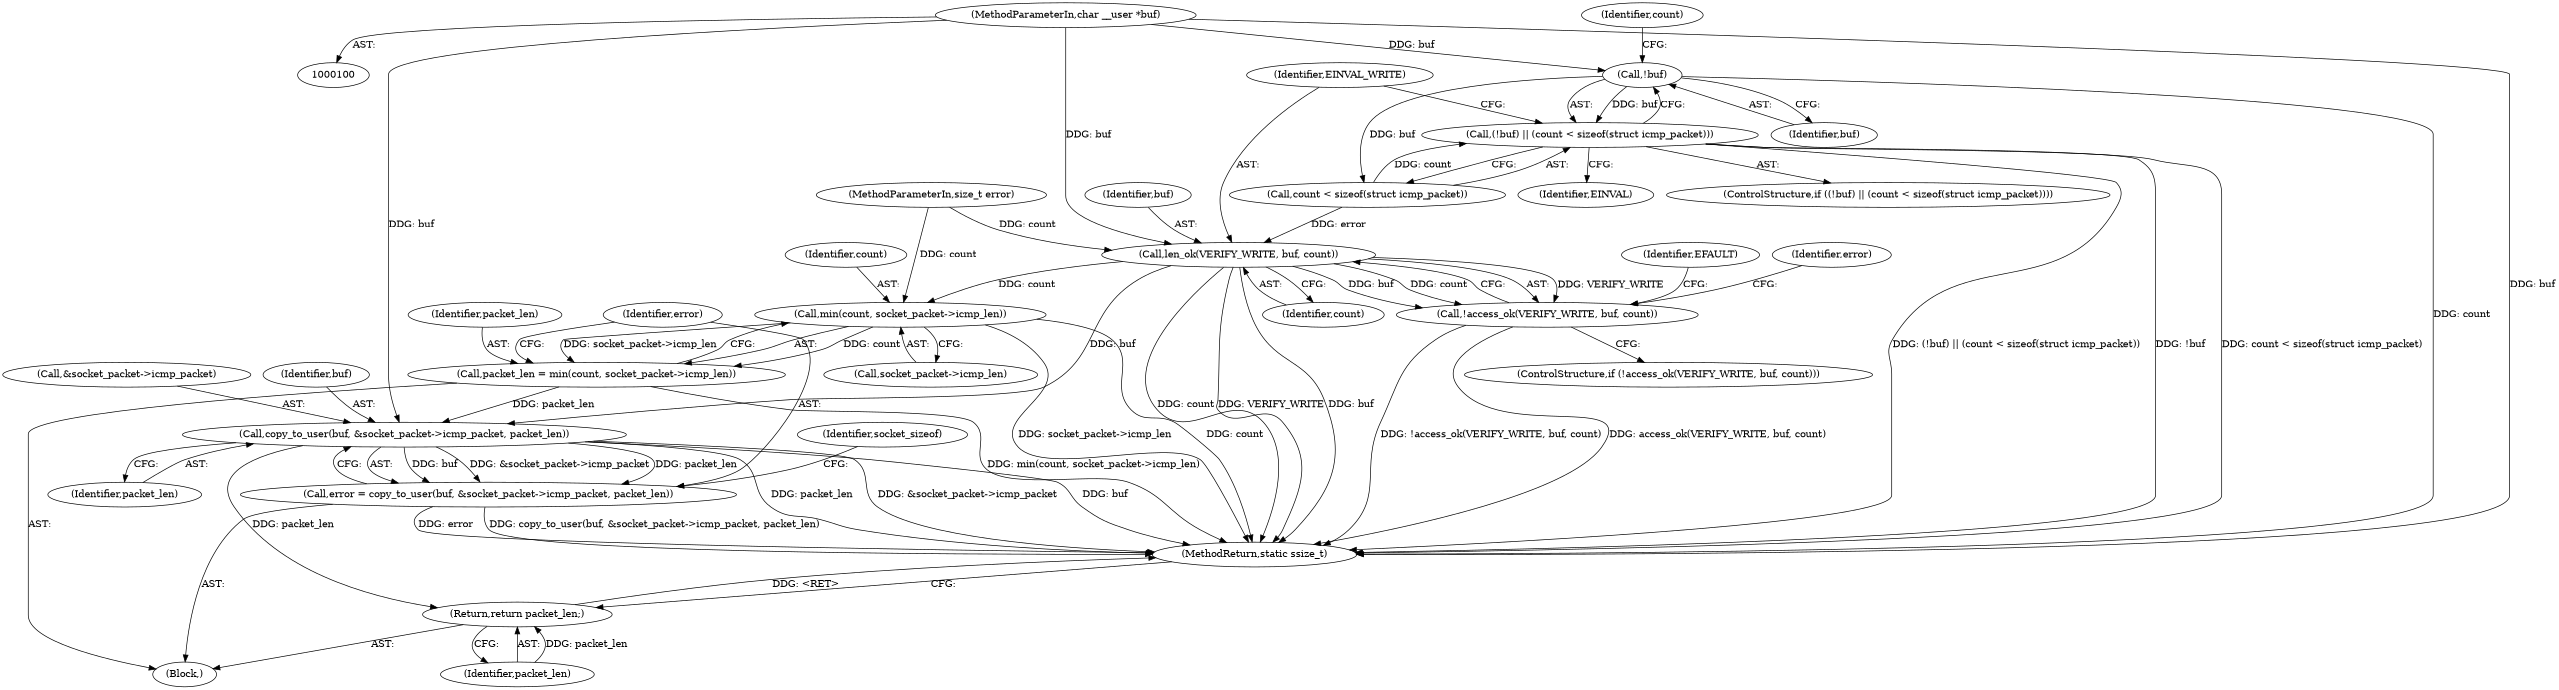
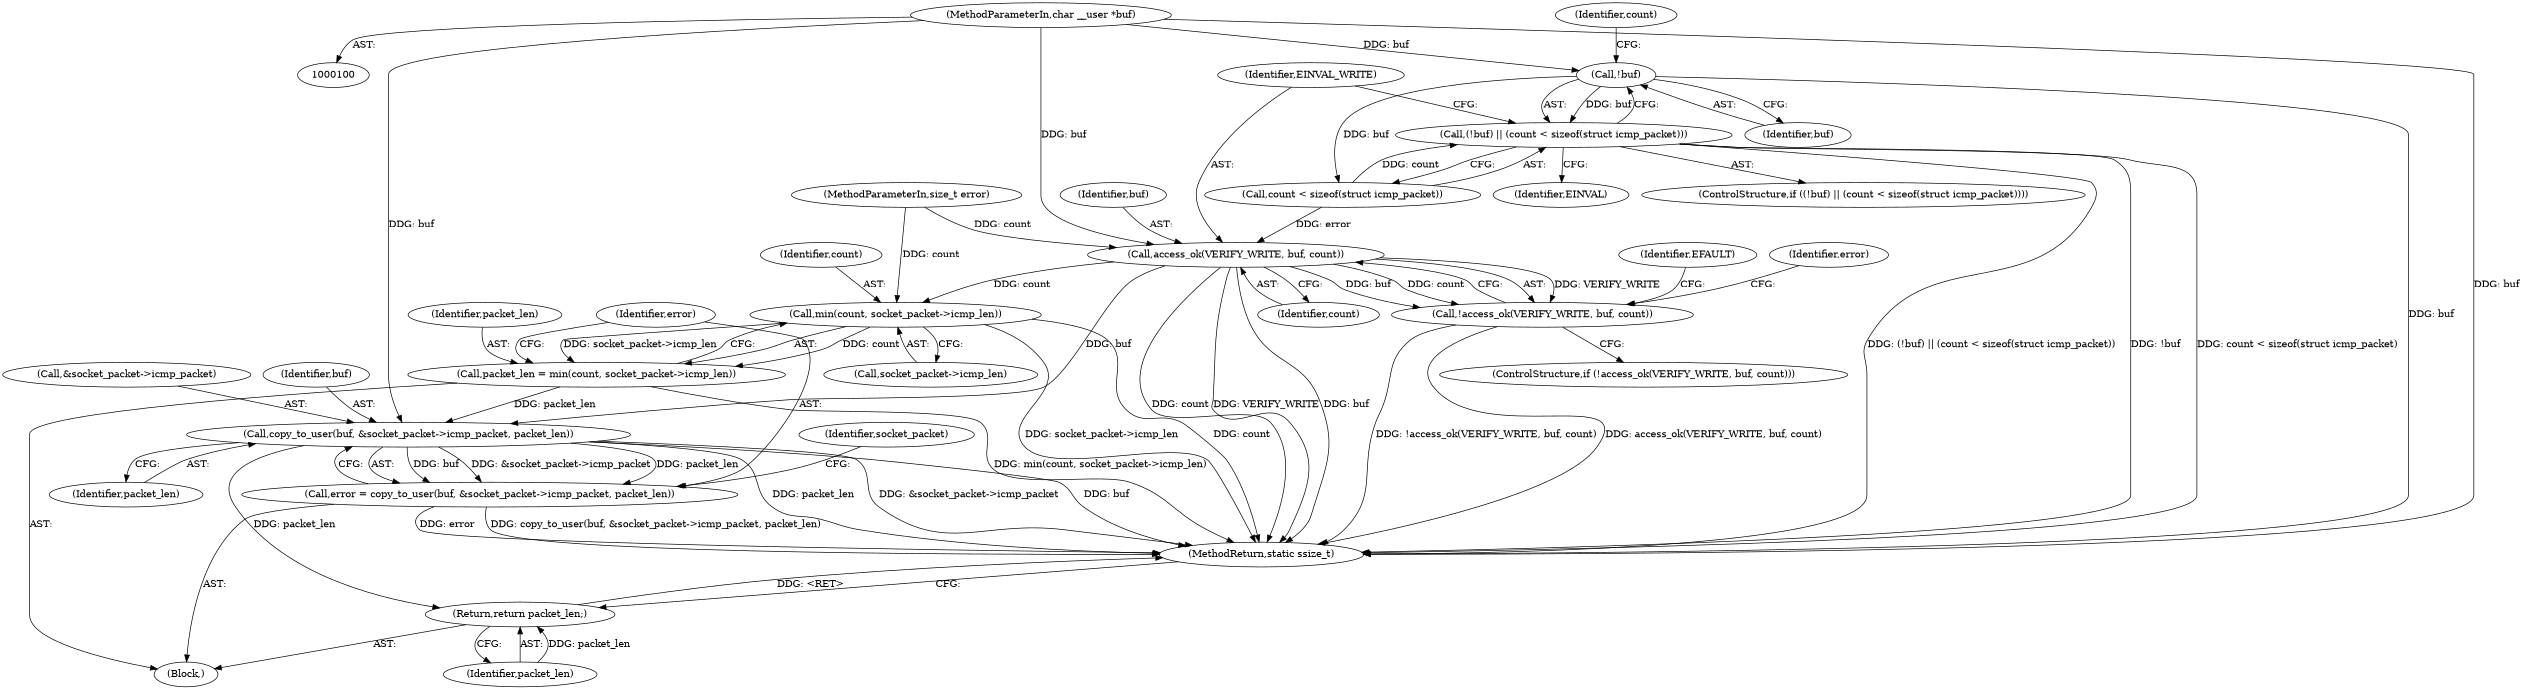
node "(Call,len_ok(VERIFY_WRITE, buf, count))": label "(Call,len_ok(VERIFY_WRITE, buf, count))" -> "(Call,access_ok(VERIFY_WRITE, buf, count))"
edge "(Call,!buf)" -> "(MethodReturn,static ssize_t)": label "DDG: count" -> "DDG: buf"
node "(Identifier,socket_sizeof)": label "(Identifier,socket_sizeof)" -> "(Identifier,socket_packet)"
